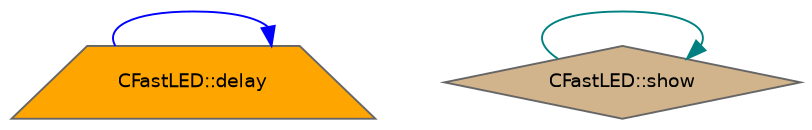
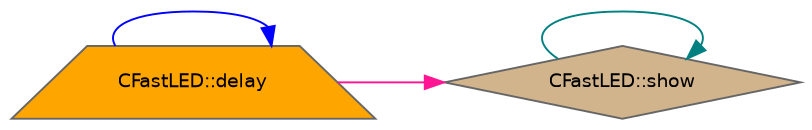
edge "CFastLED::delay" -> "CFastLED::show": added
